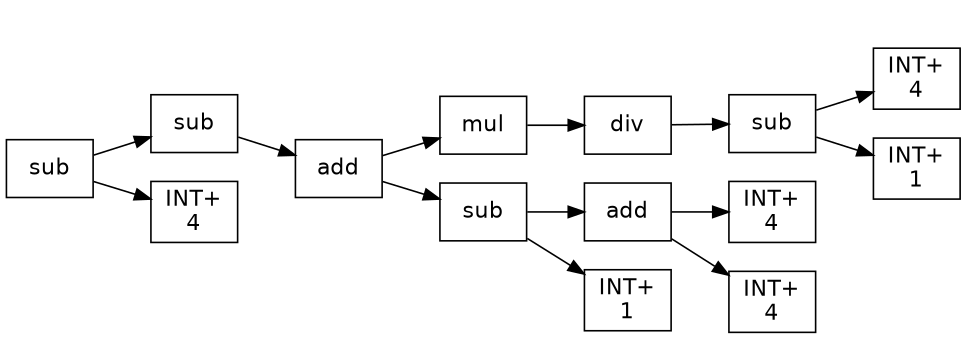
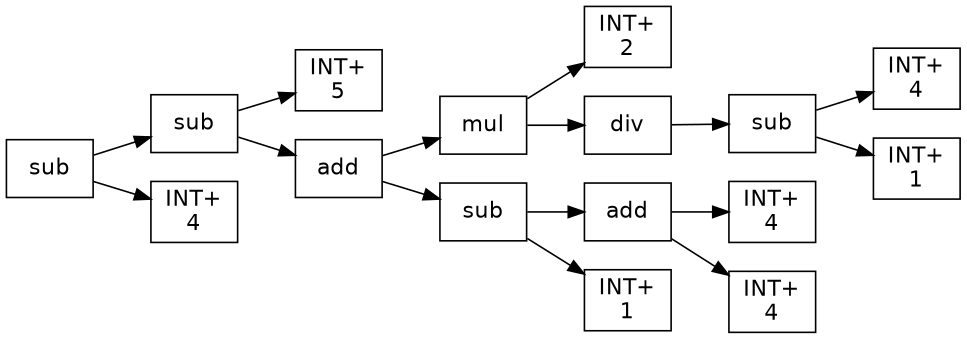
node "INT+ 2": added
node "INT+ 5": added
